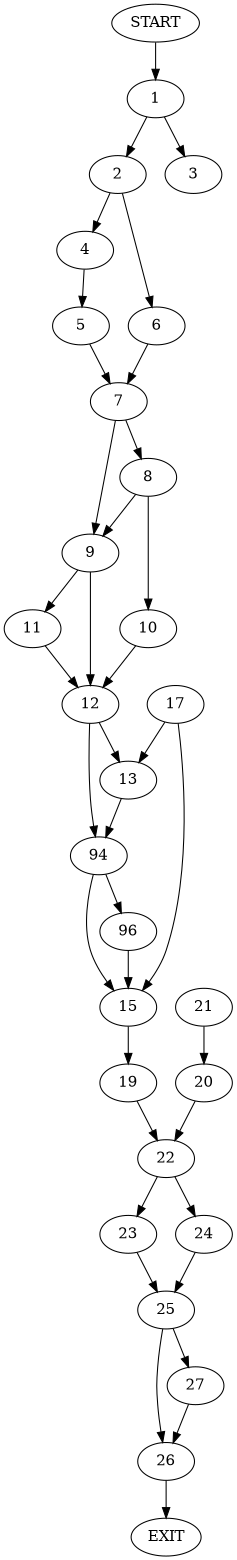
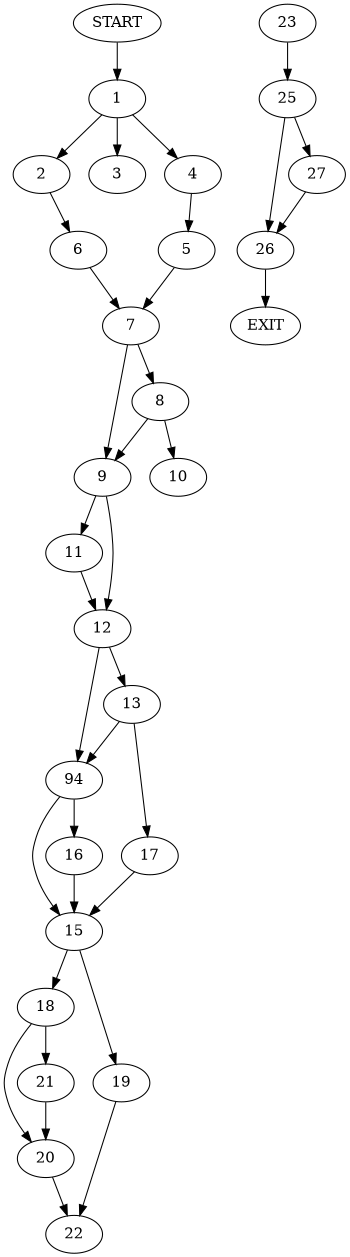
edge "2" -> "4": now "1" -> "4"
edge "10" -> "12": removed
edge "17" -> "13": reversed
node "96": label "96" -> "16"
node "18": added
edge "22" -> "23": removed
node "24": removed
